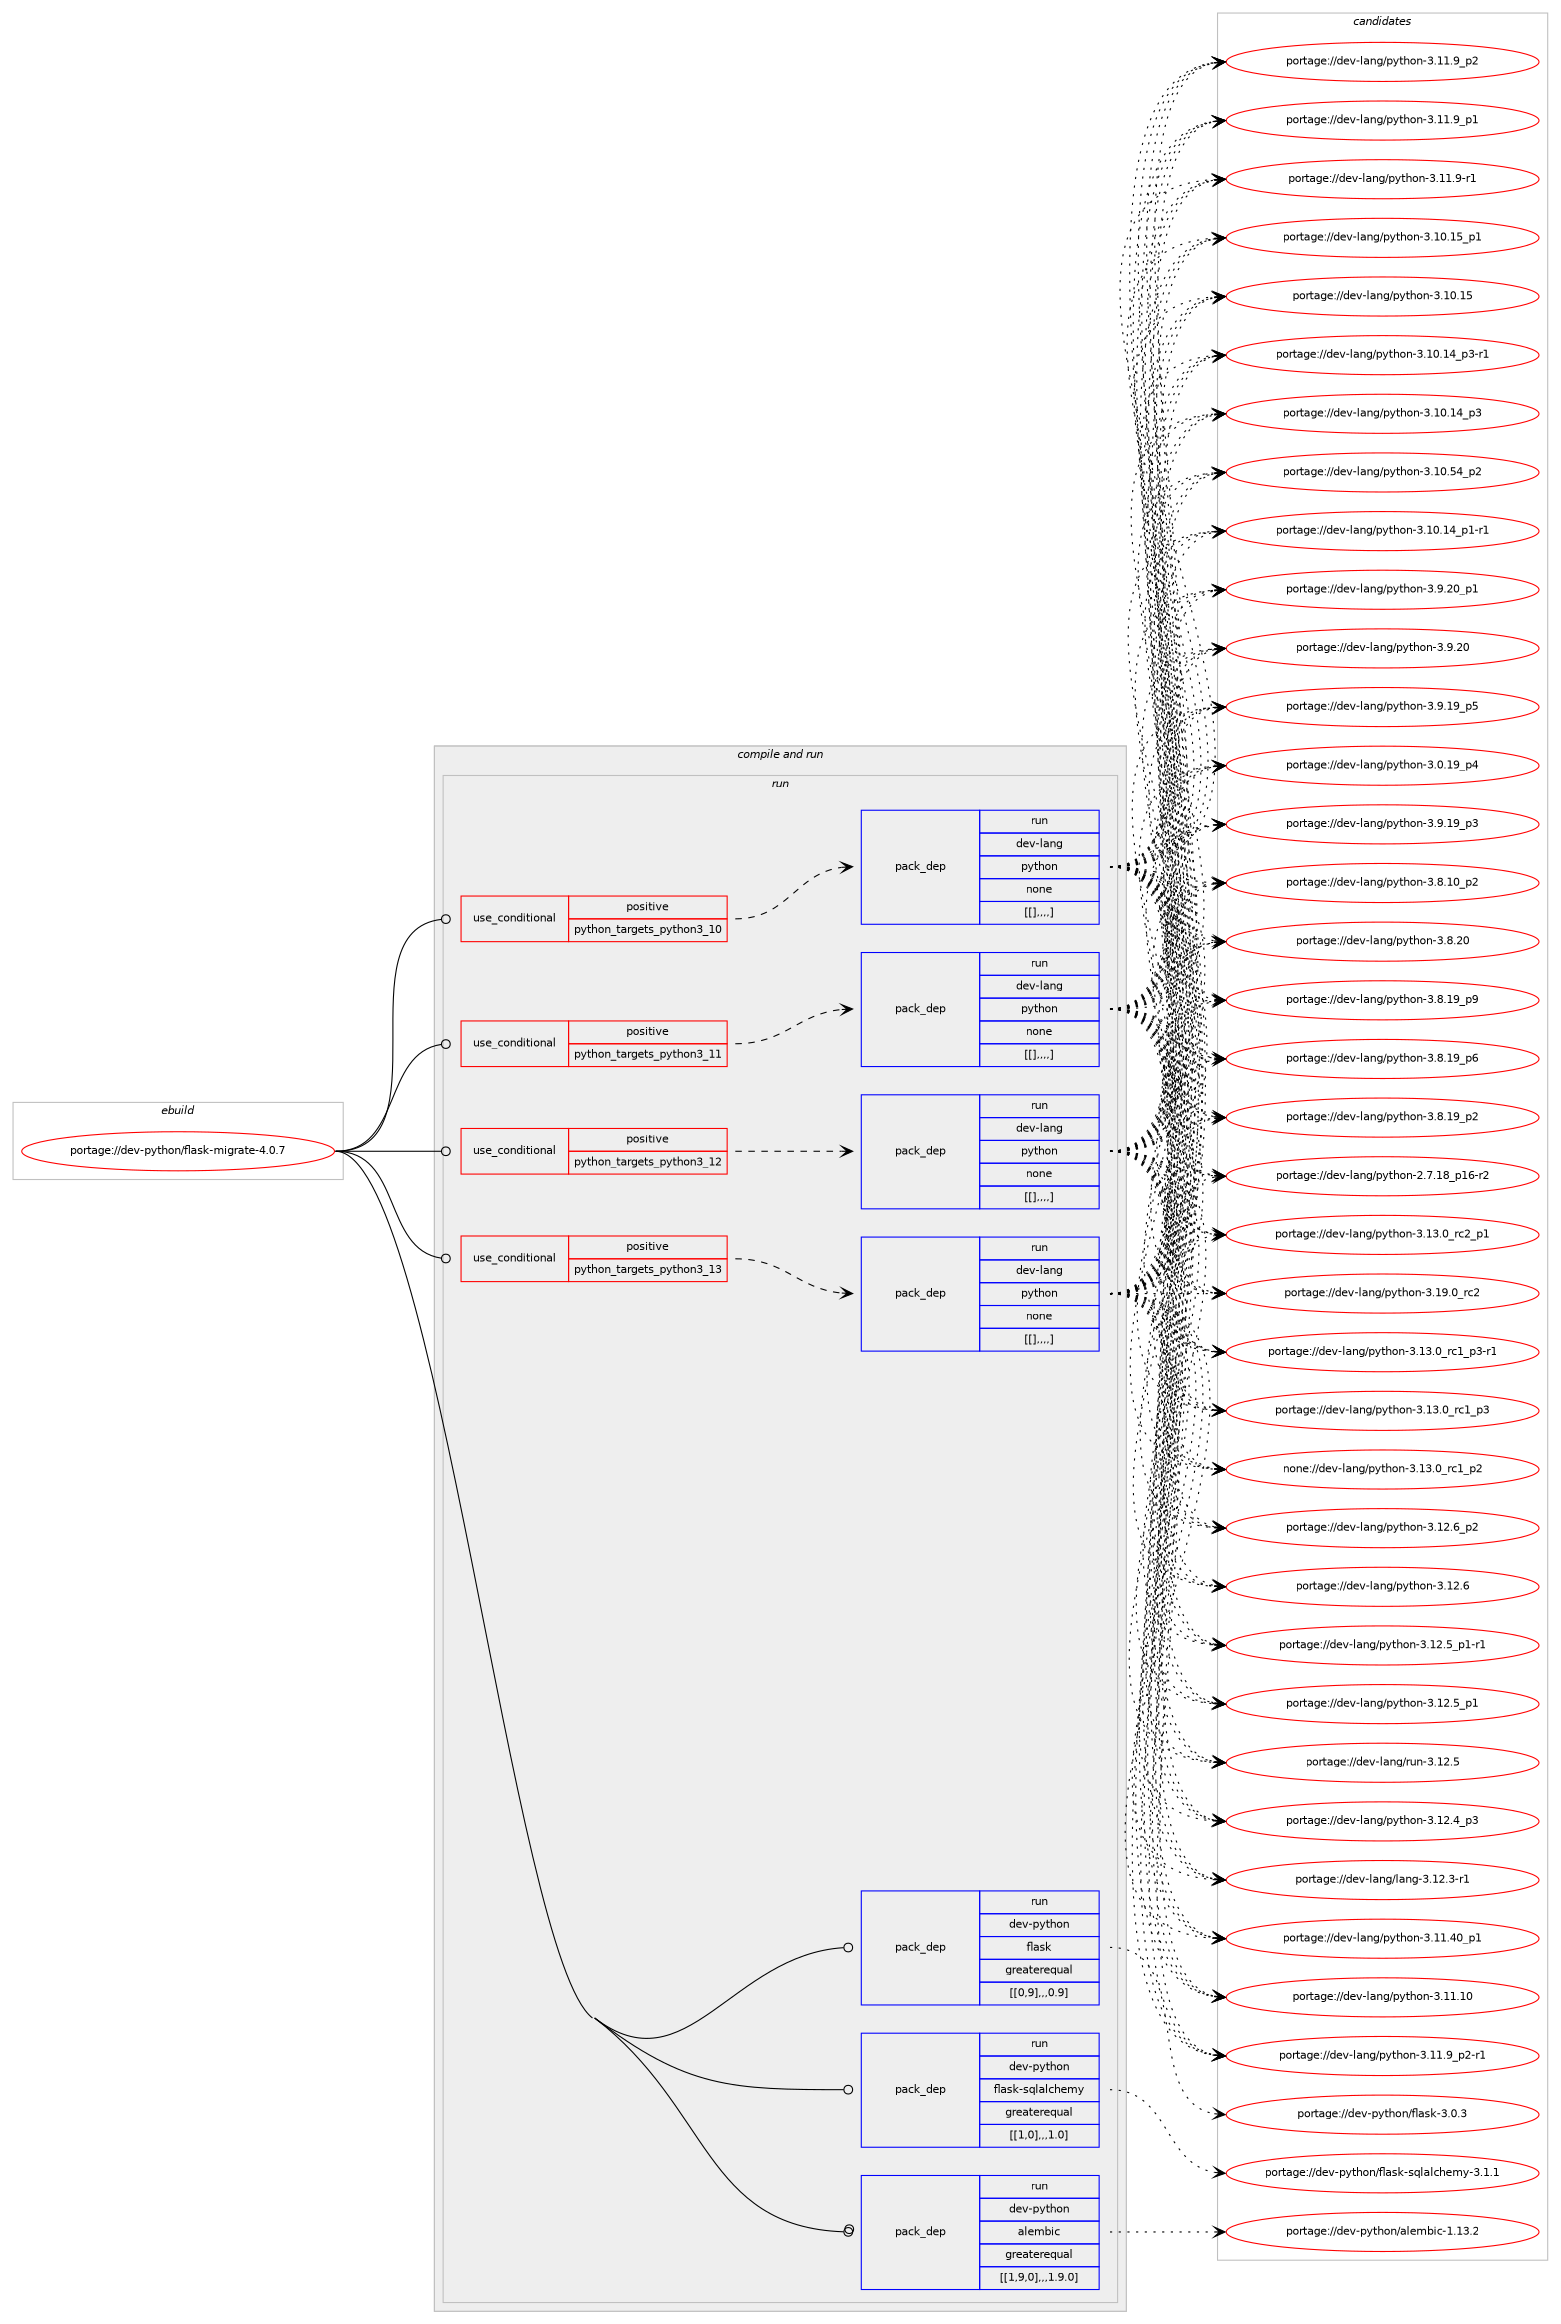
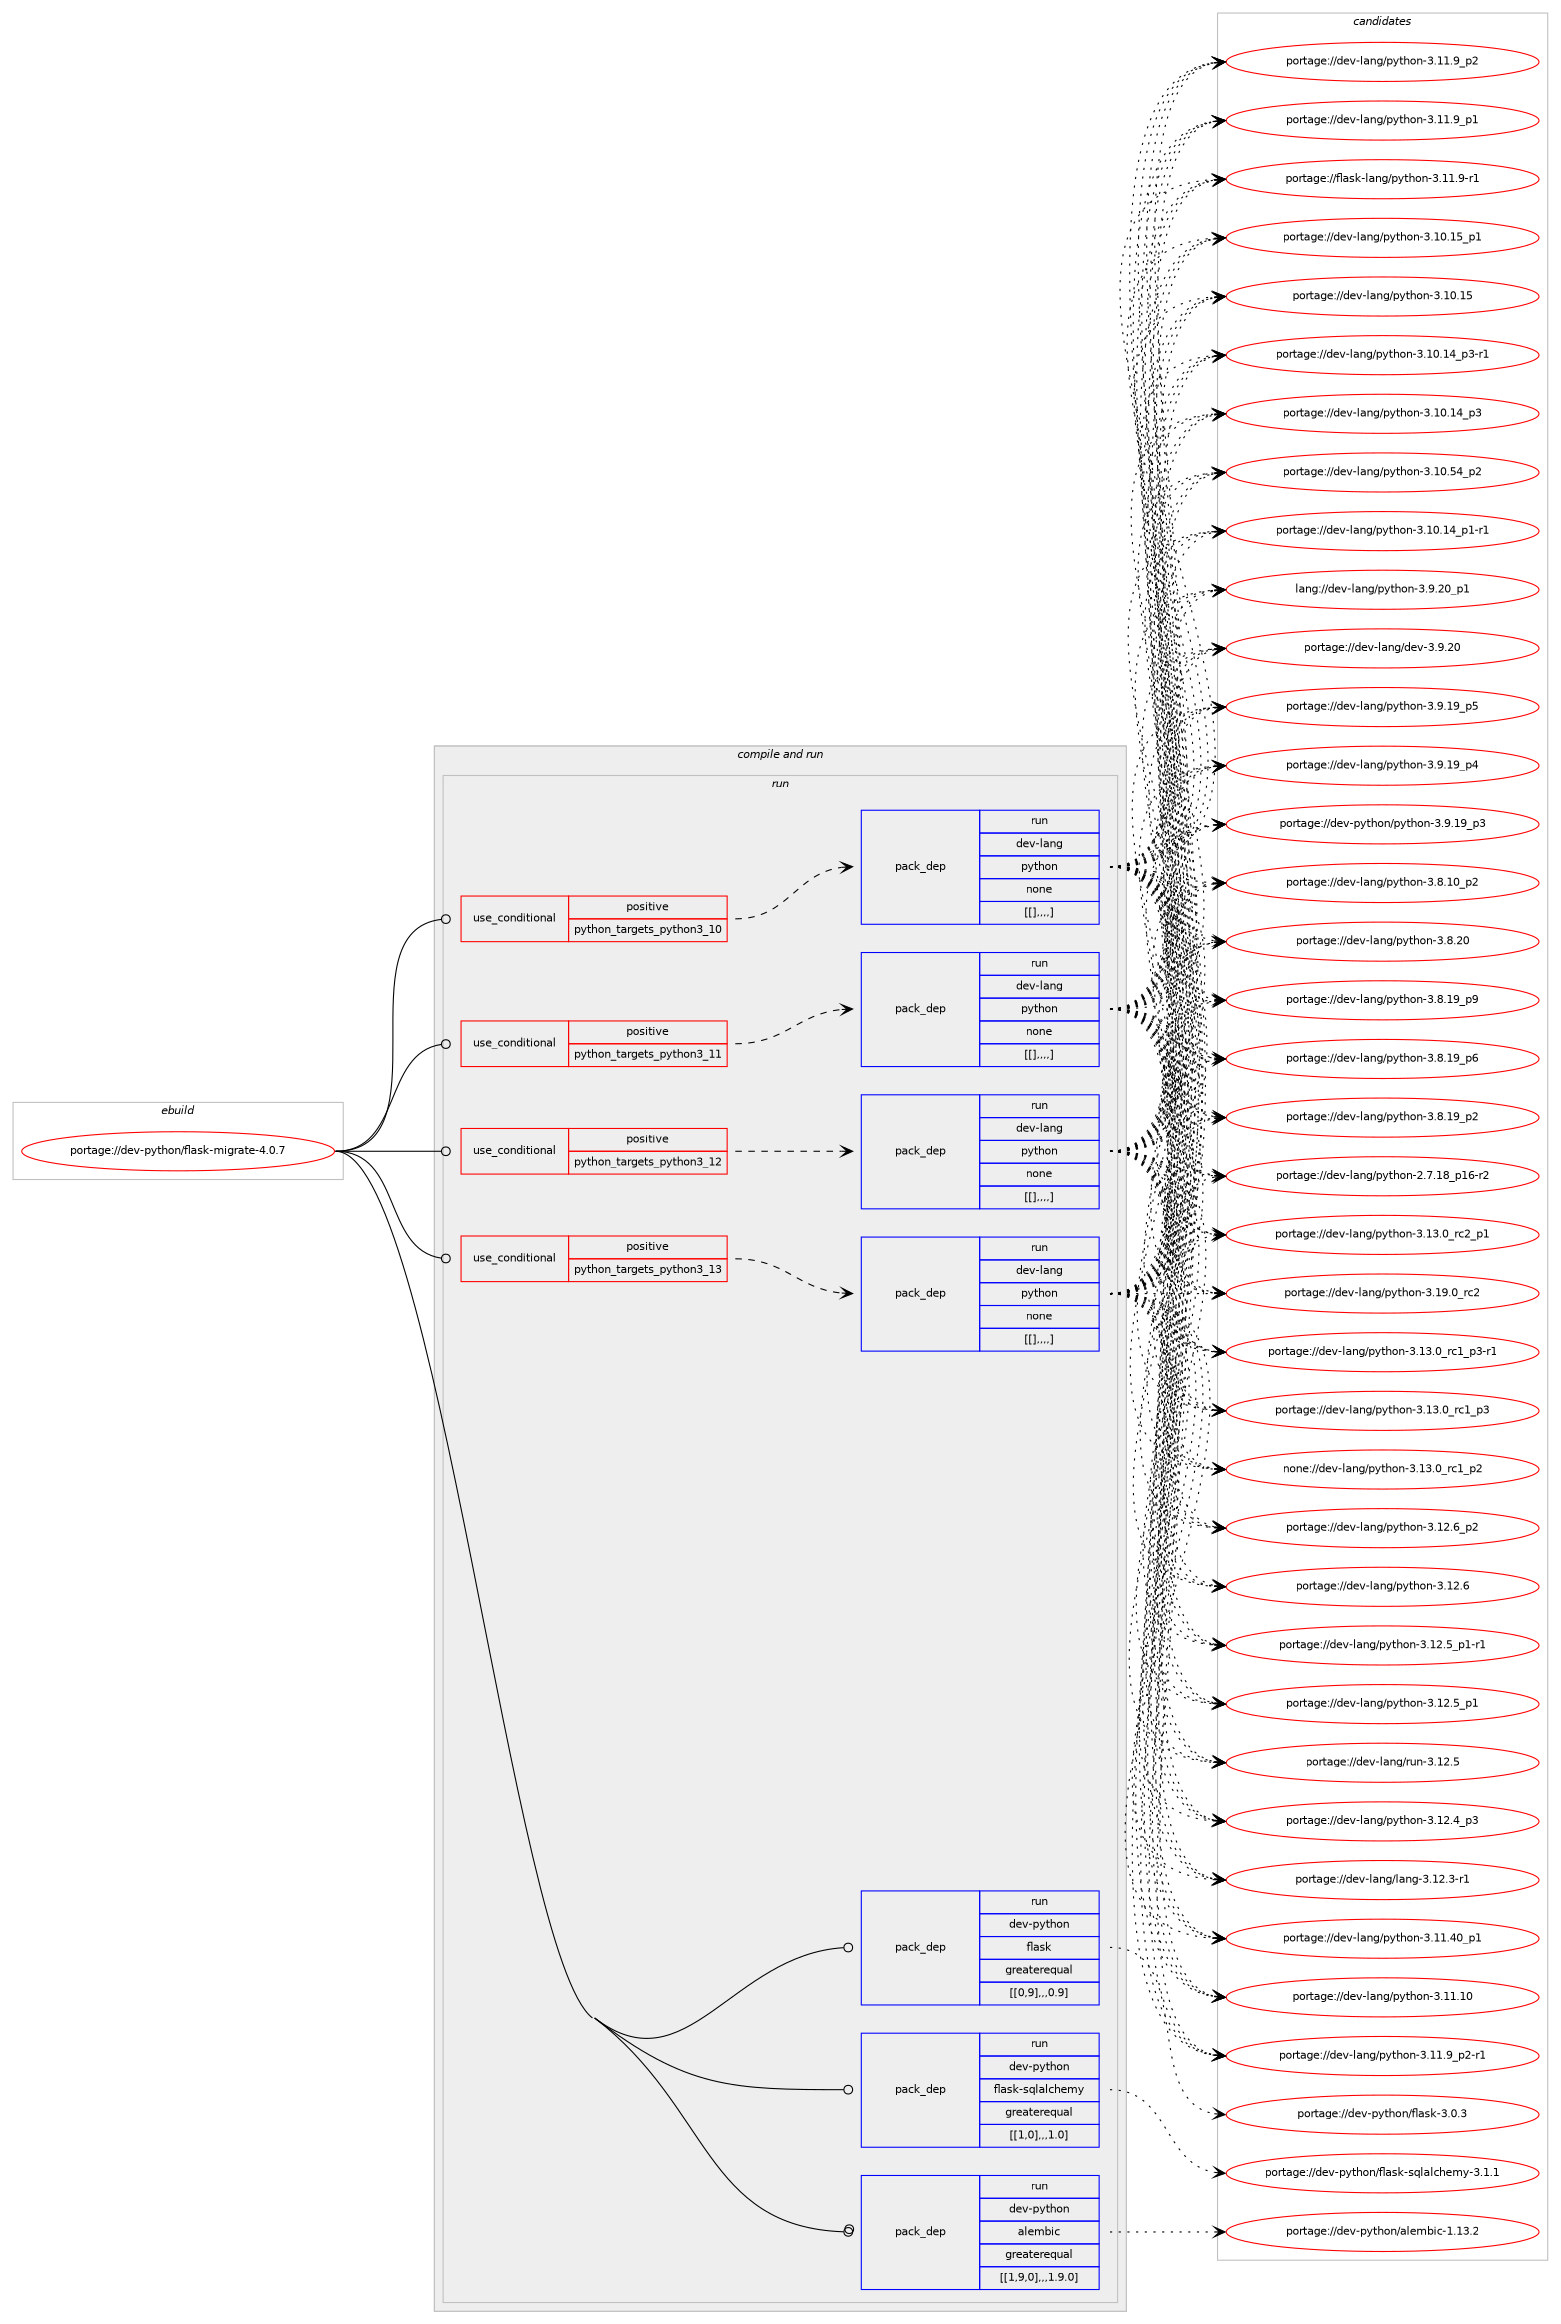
node "portage://dev-lang/python-3.11.9-r1": label "portage://dev-lang/python-3.11.9-r1" -> "portage://flask-lang/python-3.11.9-r1"
node "portage://dev-lang/python-3.9.20_p1": label "portage://dev-lang/python-3.9.20_p1" -> "lang://dev-lang/python-3.9.20_p1"
node "portage://dev-lang/python-3.9.20": label "portage://dev-lang/python-3.9.20" -> "portage://dev-lang/dev-3.9.20"
node "portage://dev-lang/python-3.0.19_p4": label "portage://dev-lang/python-3.0.19_p4" -> "portage://dev-lang/python-3.9.19_p4"
node "portage://dev-lang/python-3.9.19_p3": label "portage://dev-lang/python-3.9.19_p3" -> "portage://dev-python/python-3.9.19_p3"
